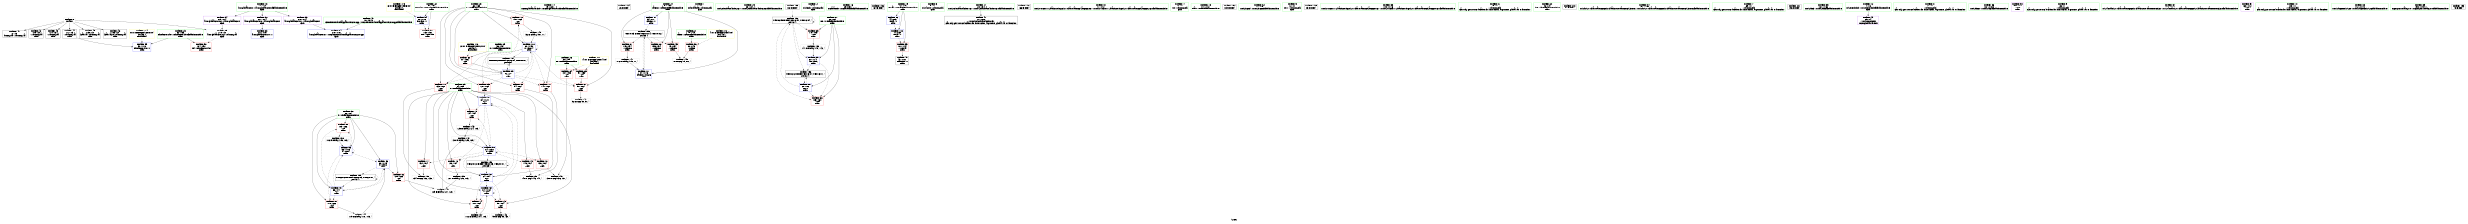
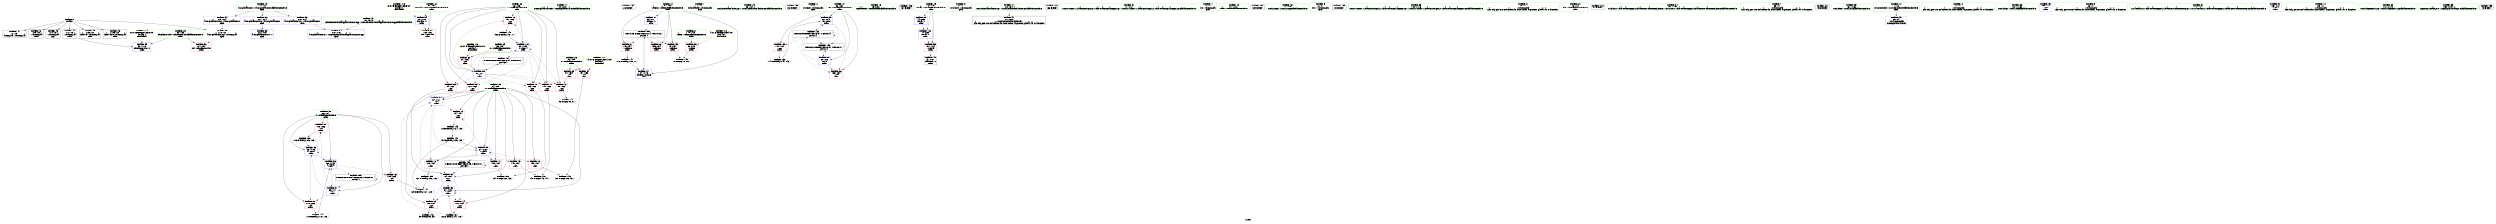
edge "NodeID: 195" -> "NodeID: 152": now "NodeID: 99" -> "NodeID: 152"
node "NodeID: 43": text "main" -> "cxx"
edge "NodeID: 92" -> "NodeID: 97": now "NodeID: 137" -> "NodeID: 97"
